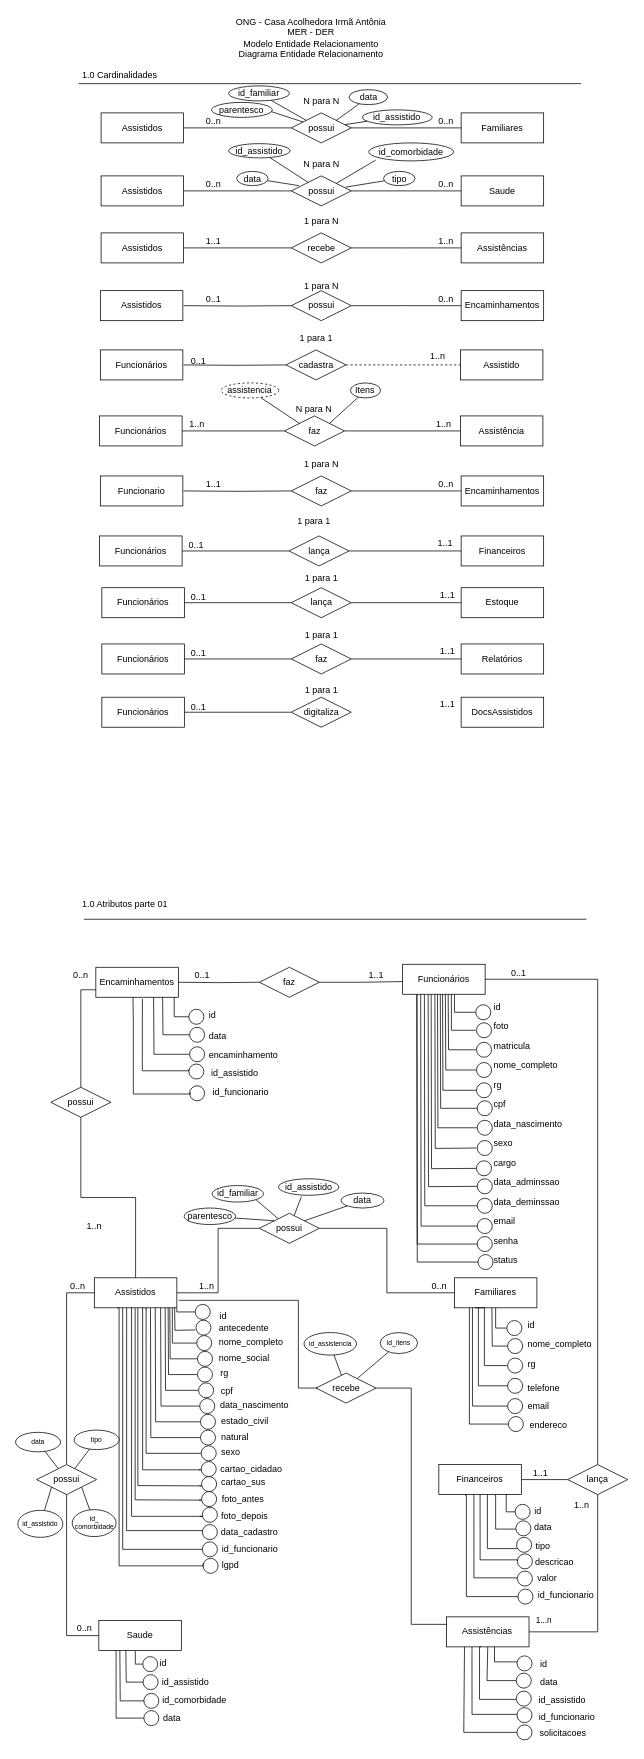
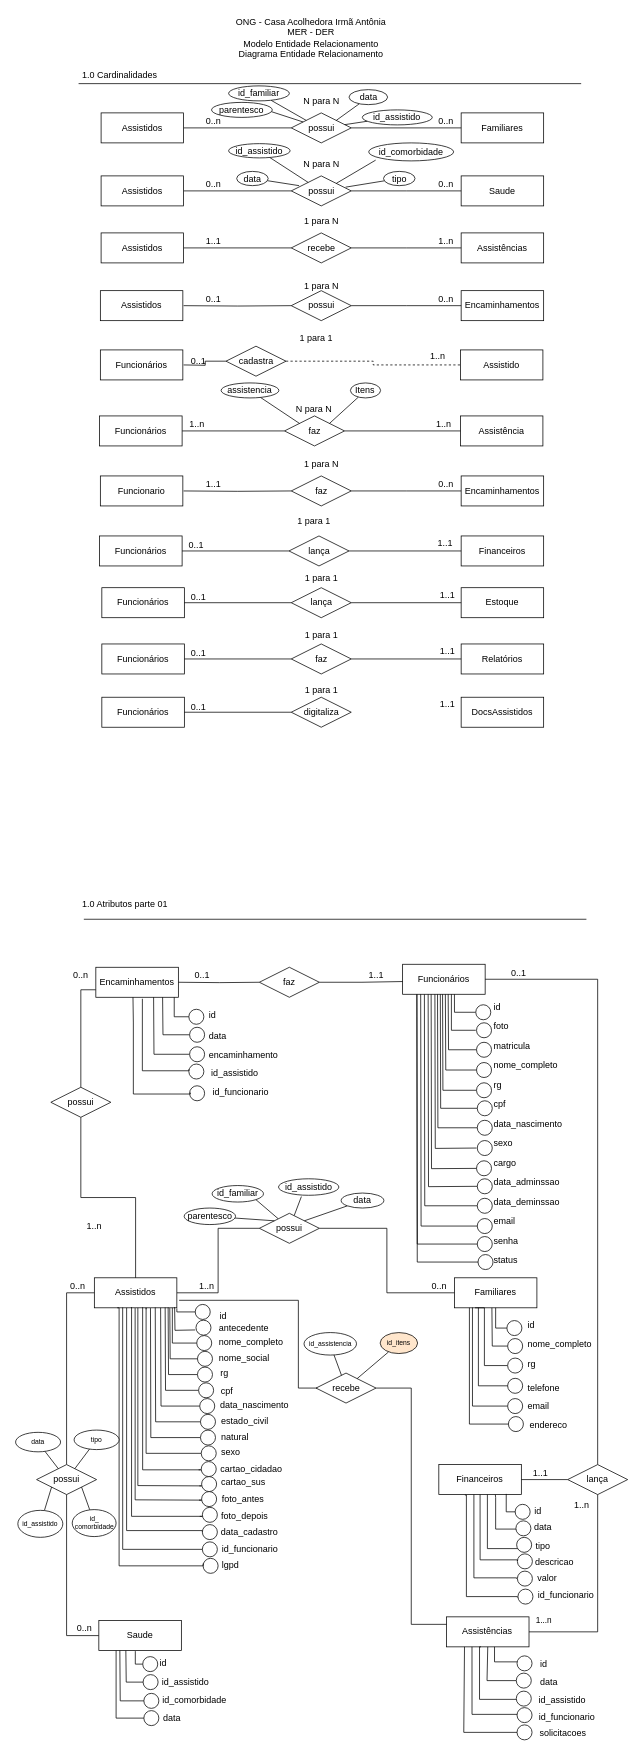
node "cadastra": moved (316, 365) -> (256, 361)
node "assistencia": style dashed -> solid
node "id_itens": fillcolor #ffffff -> #ffe6cc
